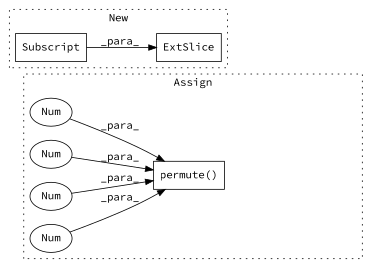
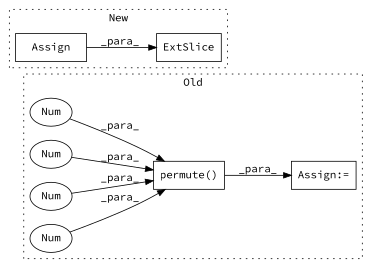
node "Subscript": label "Subscript" -> "Assign"
cluster "Assign": label "Assign" -> "Old"
node "Assign:=": added
